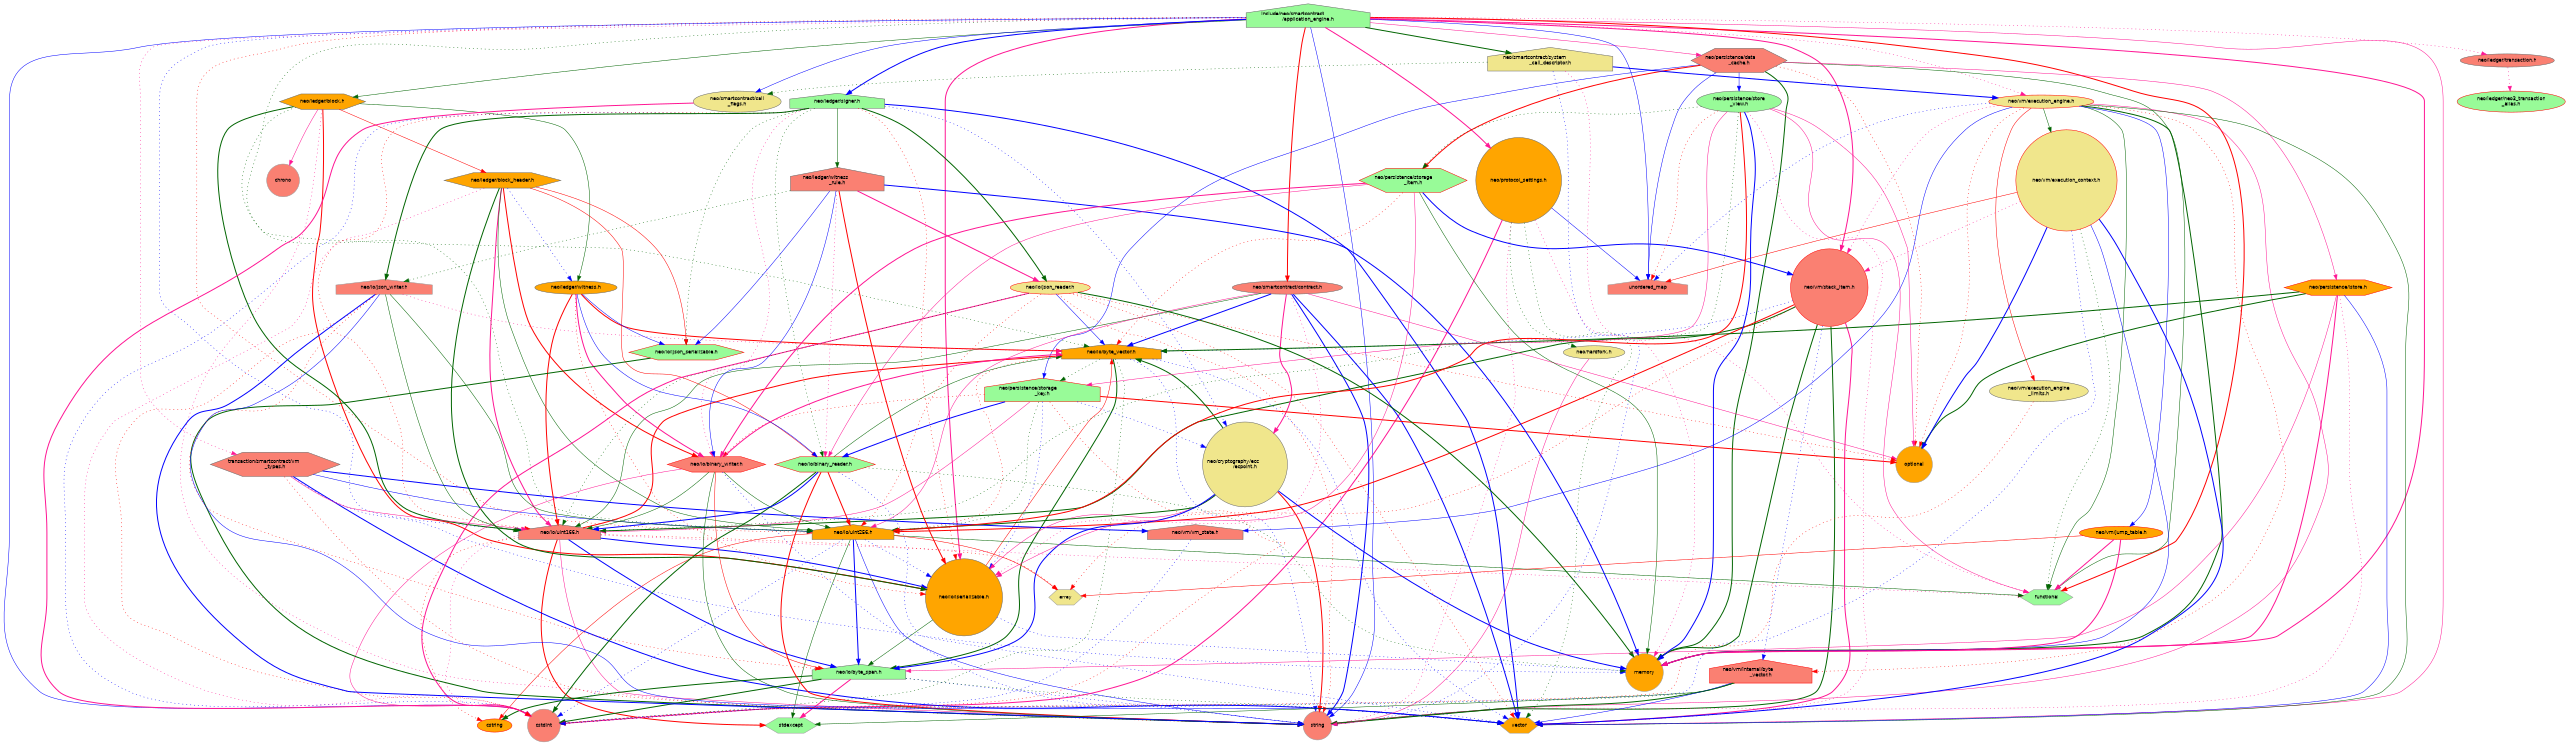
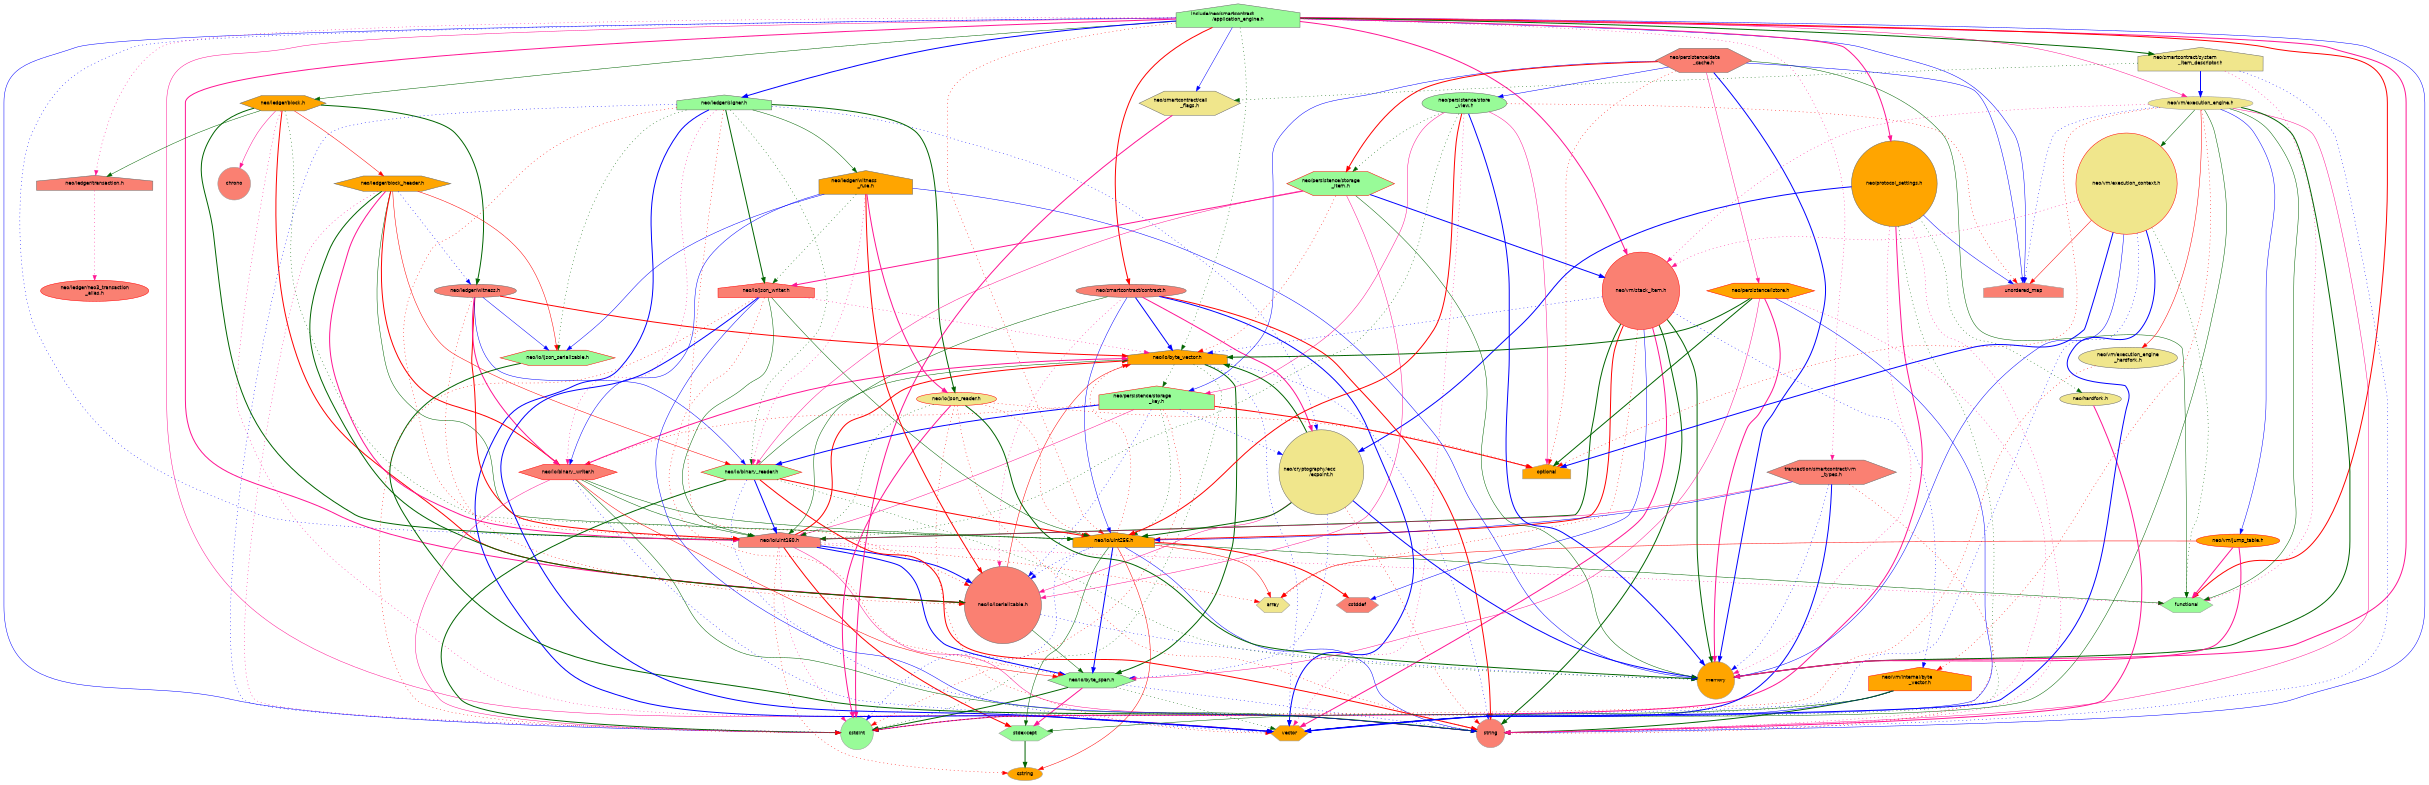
edge "include/neo/smartcontract /application_engine.h" -> "neo/vm/execution_engine.h": style dotted -> solid
edge "include/neo/smartcontract /application_engine.h" -> "neo/persistence/data _cache.h": removed
node "neo/smartcontract/system _call_descriptor.h": label "neo/smartcontract/system _call_descriptor.h" -> "neo/smartcontract/system _item_descriptor.h"
node "neo/ledger/transaction.h": shape ellipse -> house
node "neo/smartcontract/call _flags.h": shape ellipse -> hexagon
node "neo/vm/execution_engine.h": color red -> grey60
node "neo/ledger/neo3_transaction _alias.h": fillcolor palegreen -> salmon
edge "neo/ledger/block.h" -> "neo/ledger/witness.h": style solid -> bold
edge "neo/ledger/block.h" -> "neo/ledger/transaction.h": added
node "neo/ledger/witness _rule.h": fillcolor salmon -> orange
edge "neo/persistence/storage _item.h" -> "neo/io/binary_writer.h": now "neo/persistence/storage _item.h" -> "neo/io/json_writer.h"
edge "neo/ledger/witness _rule.h" -> "memory": style bold -> solid
edge "neo/protocol_settings.h" -> "neo/cryptography/ecc /ecpoint.h": added
node "neo/io/json_writer.h": color grey60 -> red
node "neo/ledger/witness.h": fillcolor orange -> salmon
edge "neo/io/json_reader.h" -> "neo/io/byte_vector.h": removed
edge "neo/smartcontract/contract.h" -> "neo/io/uint256.h": color deeppink -> blue
edge "neo/persistence/store _view.h" -> "functional": removed
edge "neo/smartcontract/contract.h" -> "optional": removed
edge "neo/persistence/data _cache.h" -> "memory": color darkgreen -> blue
node "neo/vm/execution_engine _limits.h": label "neo/vm/execution_engine _limits.h" -> "neo/vm/execution_engine _hardfork.h"
node "optional": shape circle -> house
edge "neo/smartcontract/contract.h" -> "string": color blue -> red
node "neo/io/uint166.h": label "neo/io/uint166.h" -> "neo/io/uint160.h"
node "neo/vm/vm_state.h": removed
edge "neo/cryptography/ecc /ecpoint.h" -> "neo/io/byte_span.h": style bold -> dotted
edge "neo/hardfork.h" -> "string": style solid -> bold
node "neo/io/iserializable.h": fillcolor orange -> salmon
edge "neo/cryptography/ecc /ecpoint.h" -> "string": style bold -> dotted
node "cstddef": added
node "neo/io/byte_span.h": shape house -> hexagon
node "neo/vm/internal/byte _vector.h": fillcolor salmon -> orange
edge "neo/io/json_writer.h" -> "vector": style solid -> bold
edge "neo/io/byte_span.h" -> "cstring": now "stdexcept" -> "cstring"
edge "neo/io/json_writer.h" -> "string": style bold -> solid
node "cstring": color red -> grey60
node "cstdint": fillcolor salmon -> palegreen
